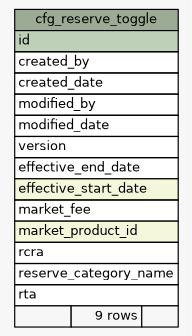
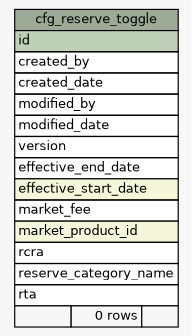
node "cfg_reserve_toggle": text "9 rows" -> "0 rows"
